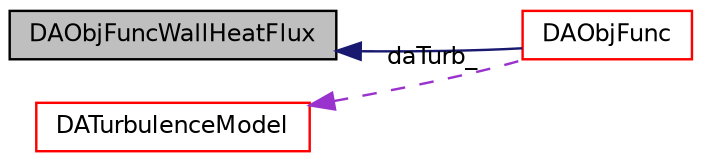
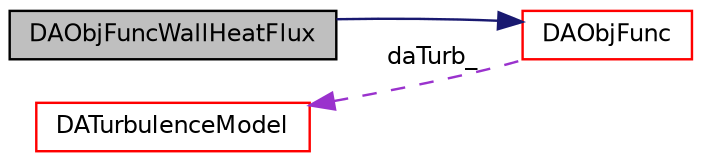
edge "DAObjFunc" -> "DAObjFuncWallHeatFlux": reversed
